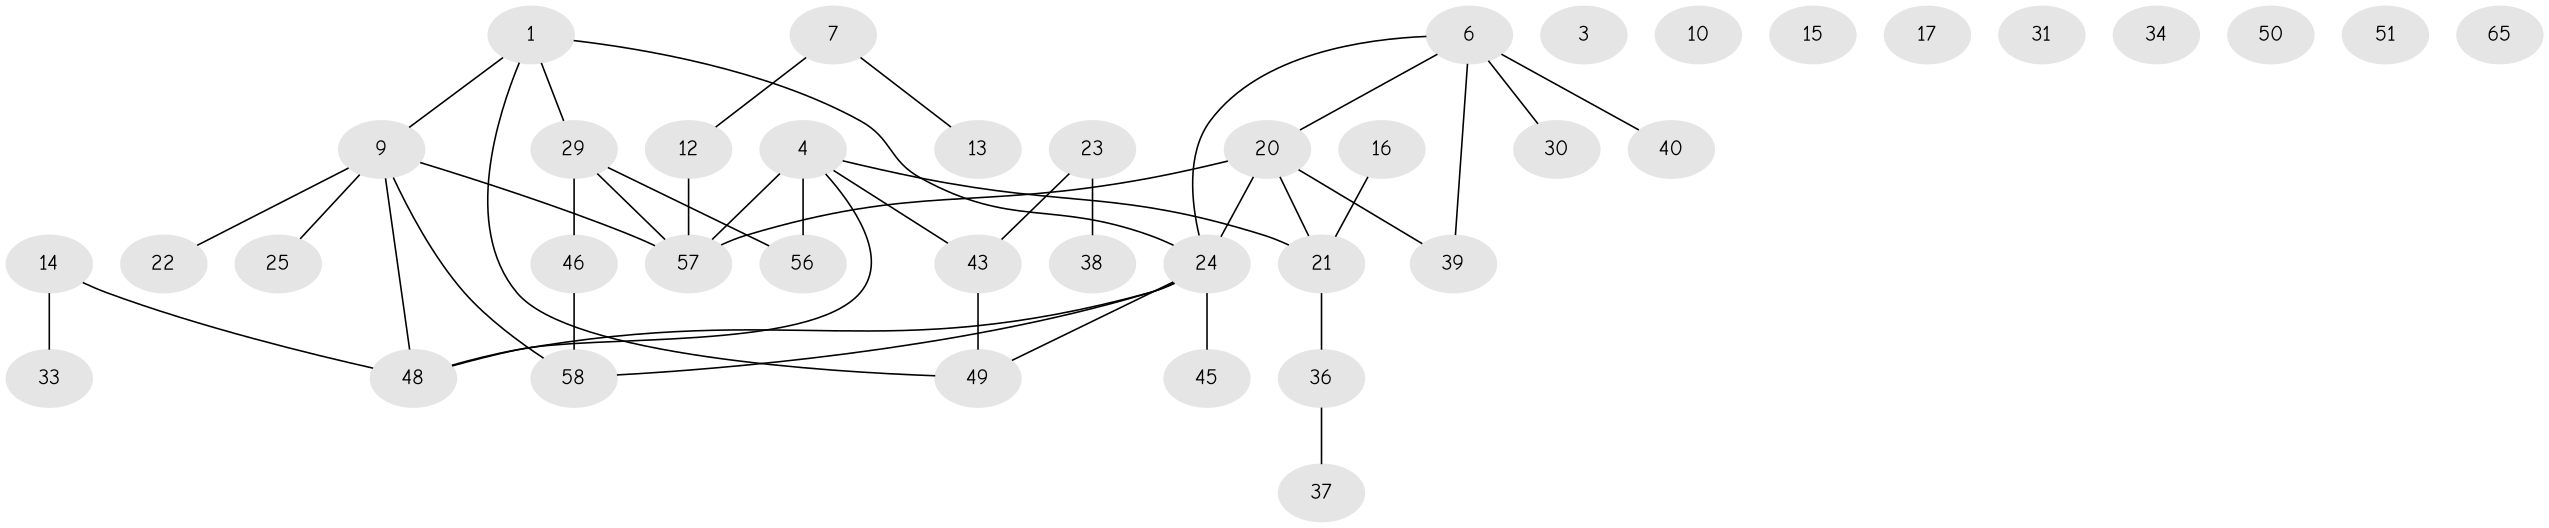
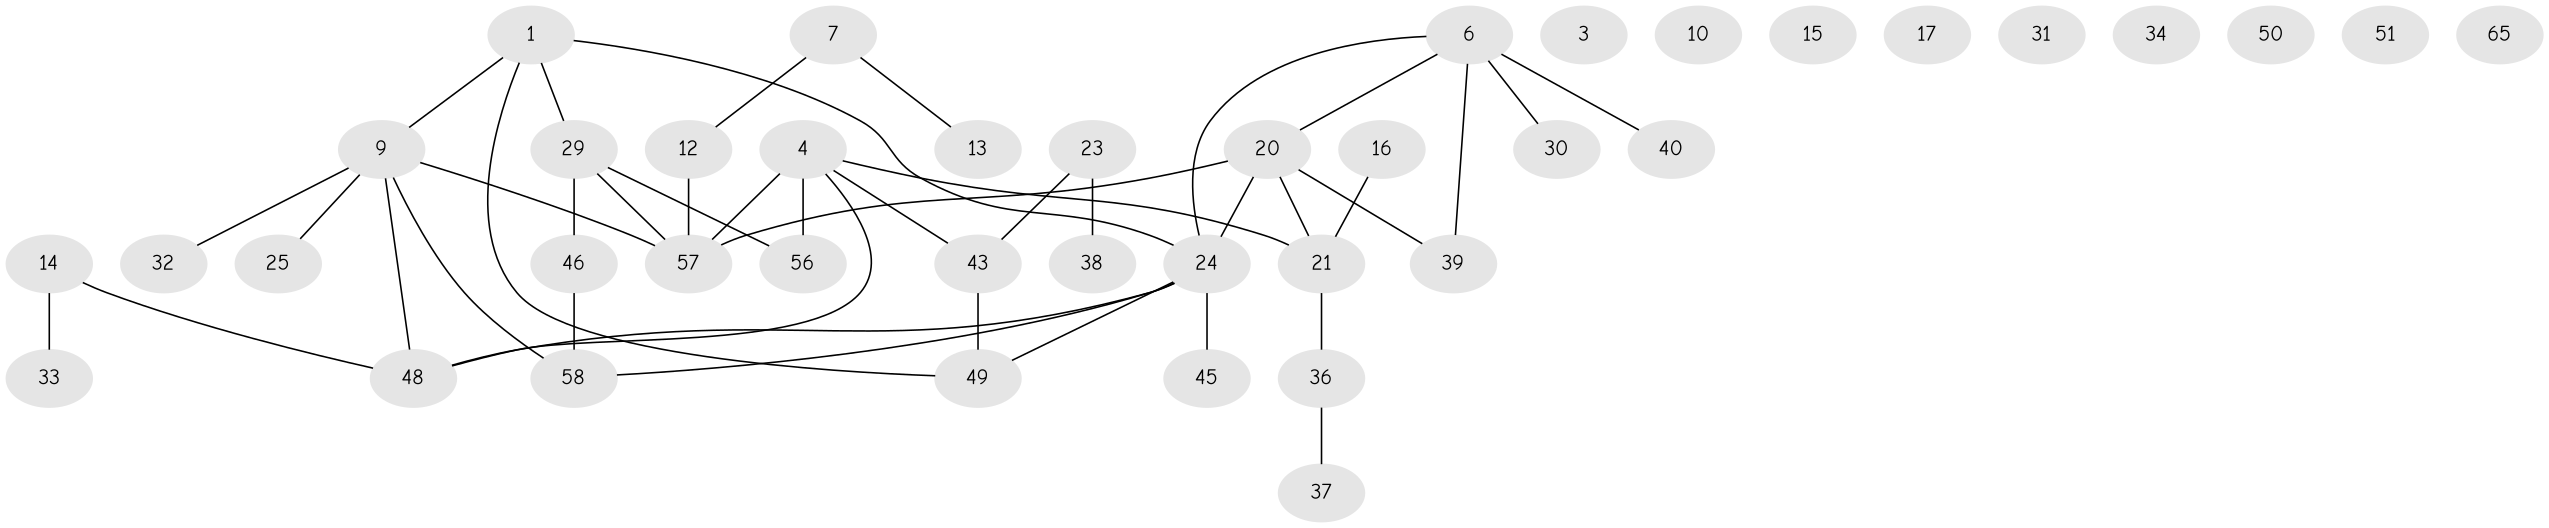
node "22": label "22" -> "32"
